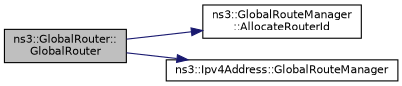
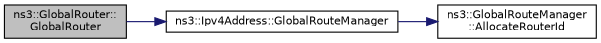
edge "ns3::GlobalRouter:: GlobalRouter" -> "ns3::GlobalRouteManager ::AllocateRouterId": now "ns3::Ipv4Address::GlobalRouteManager" -> "ns3::GlobalRouteManager ::AllocateRouterId"
